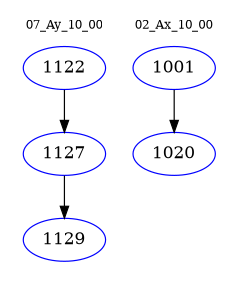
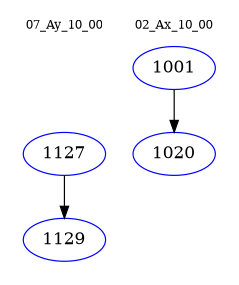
node "1122": removed
